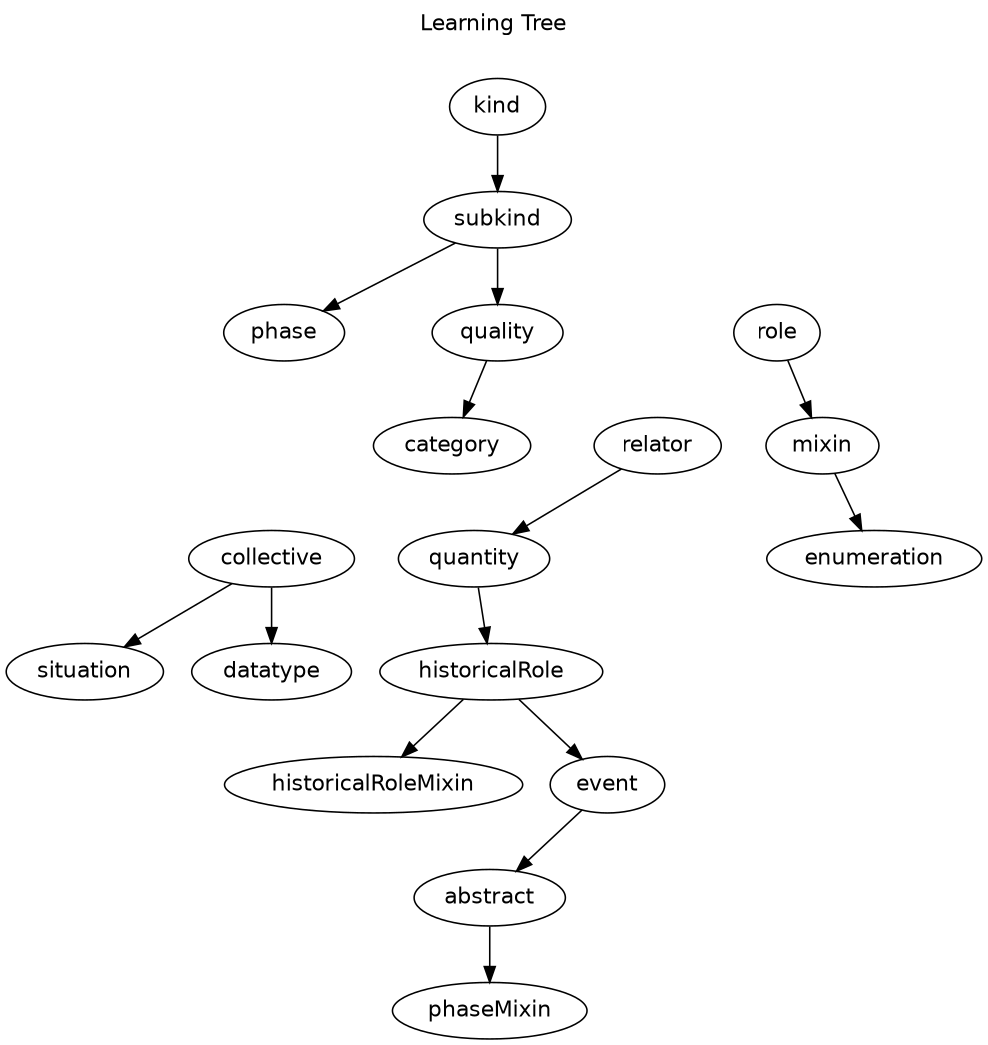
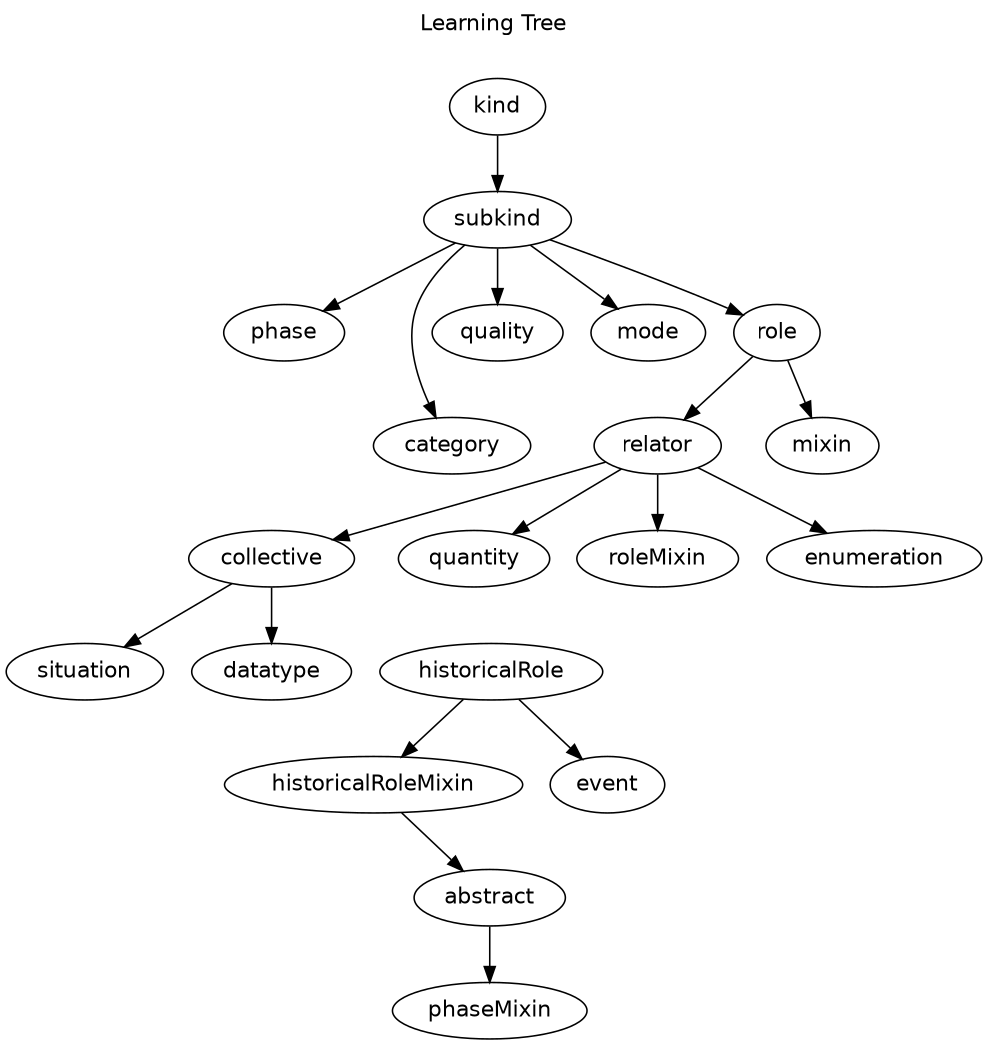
edge "subkind" -> "role": added
node "mode": added
edge "quality" -> "category": now "subkind" -> "category"
edge "role" -> "relator": added
edge "mixin" -> "enumeration": now "relator" -> "enumeration"
edge "relator" -> "collective": added
node "roleMixin": added
edge "quantity" -> "historicalRole": removed
edge "event" -> "abstract": now "historicalRoleMixin" -> "abstract"
